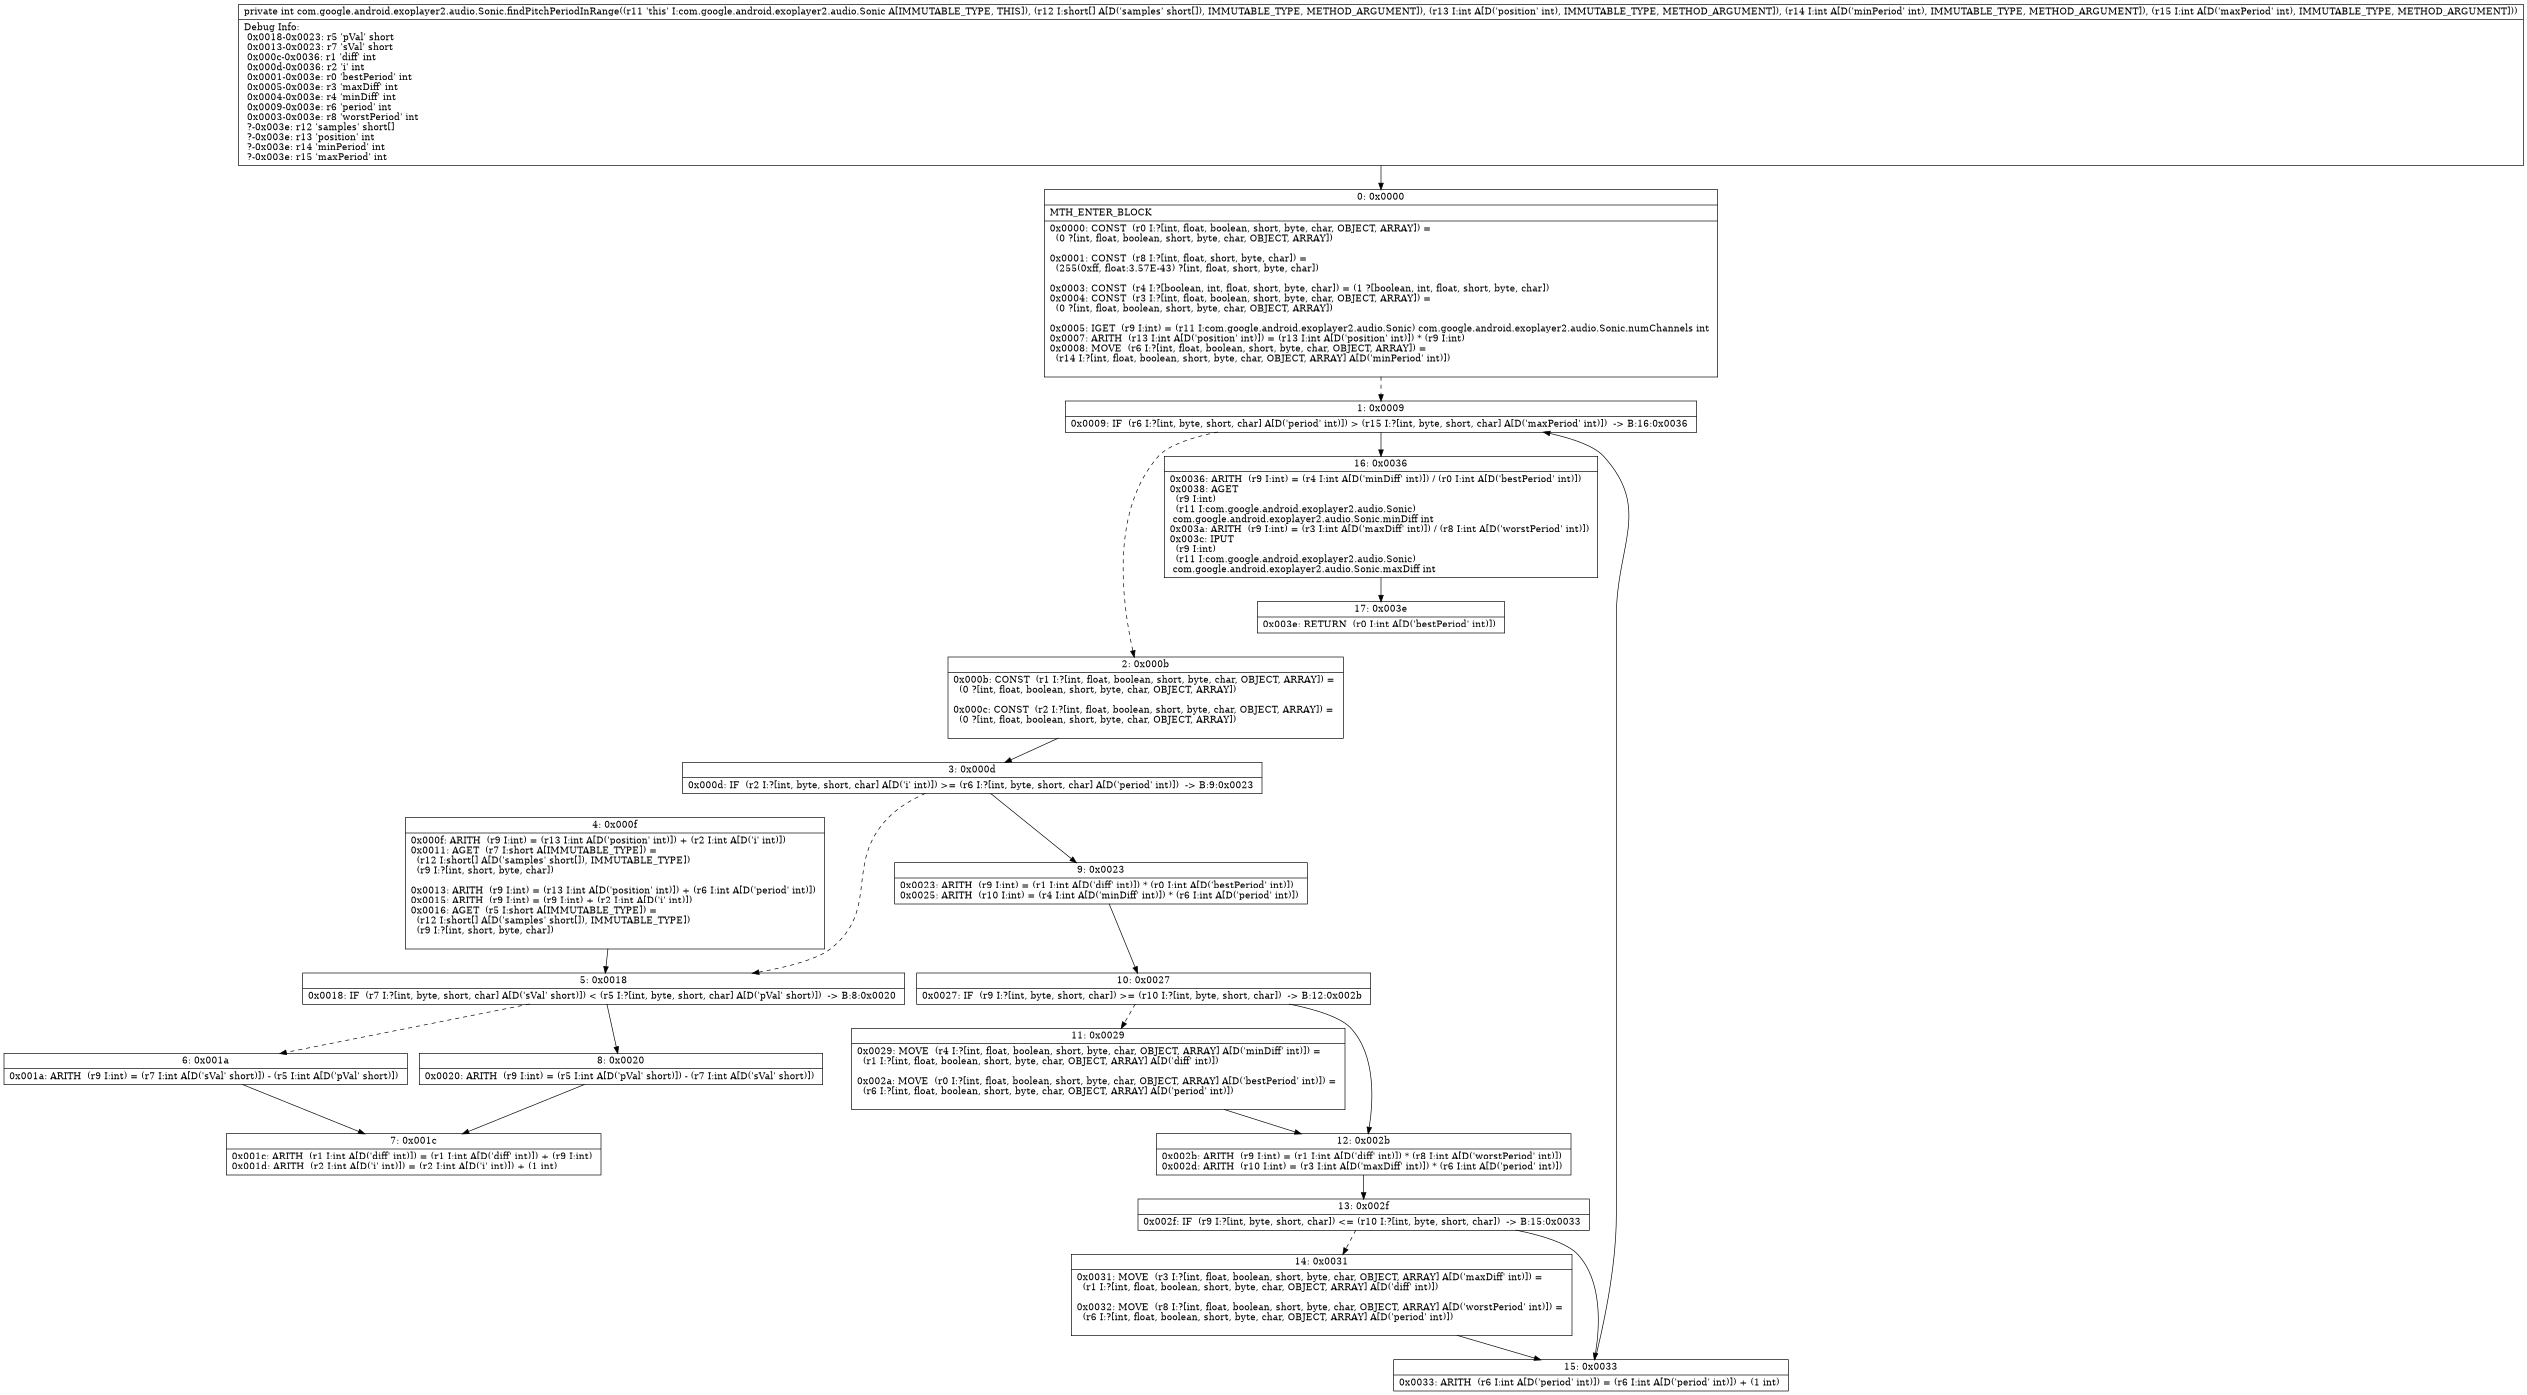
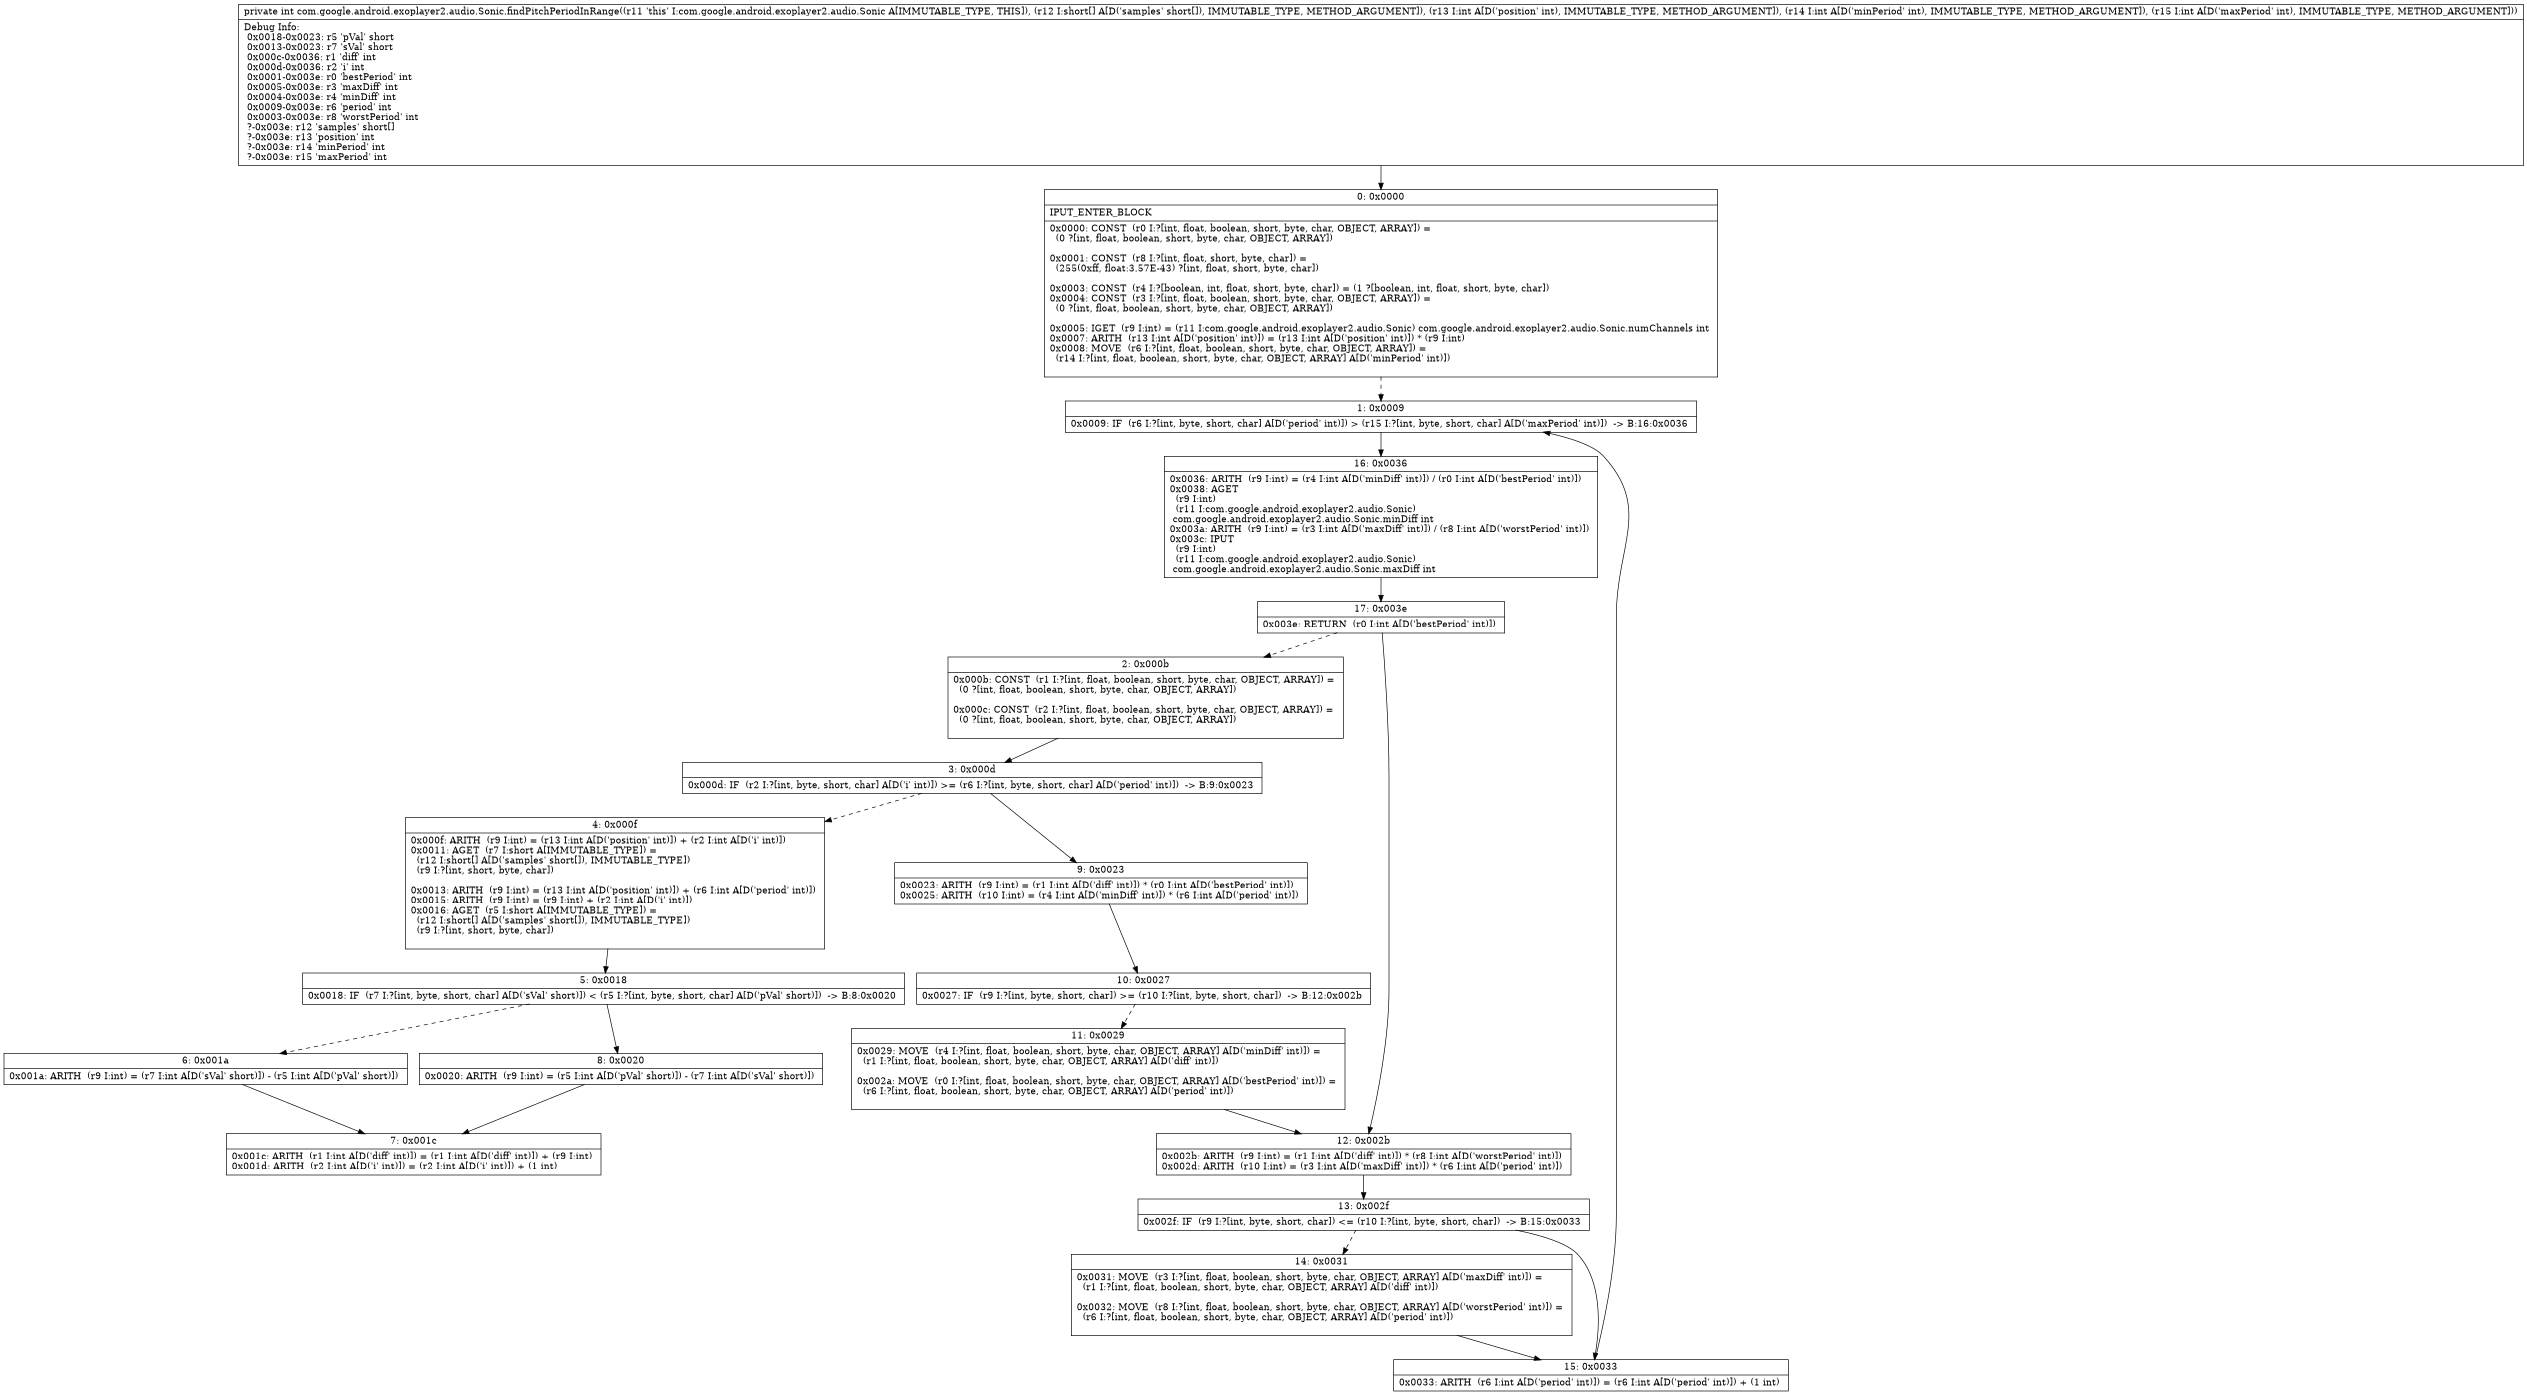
node "0: 0x0000": text "MTH_ENTER_BLOCK" -> "IPUT_ENTER_BLOCK"
edge "1: 0x0009" -> "2: 0x000b": now "17: 0x003e" -> "2: 0x000b"
edge "3: 0x000d" -> "5: 0x0018": now "3: 0x000d" -> "4: 0x000f"
edge "10: 0x0027" -> "12: 0x002b": now "17: 0x003e" -> "12: 0x002b"
